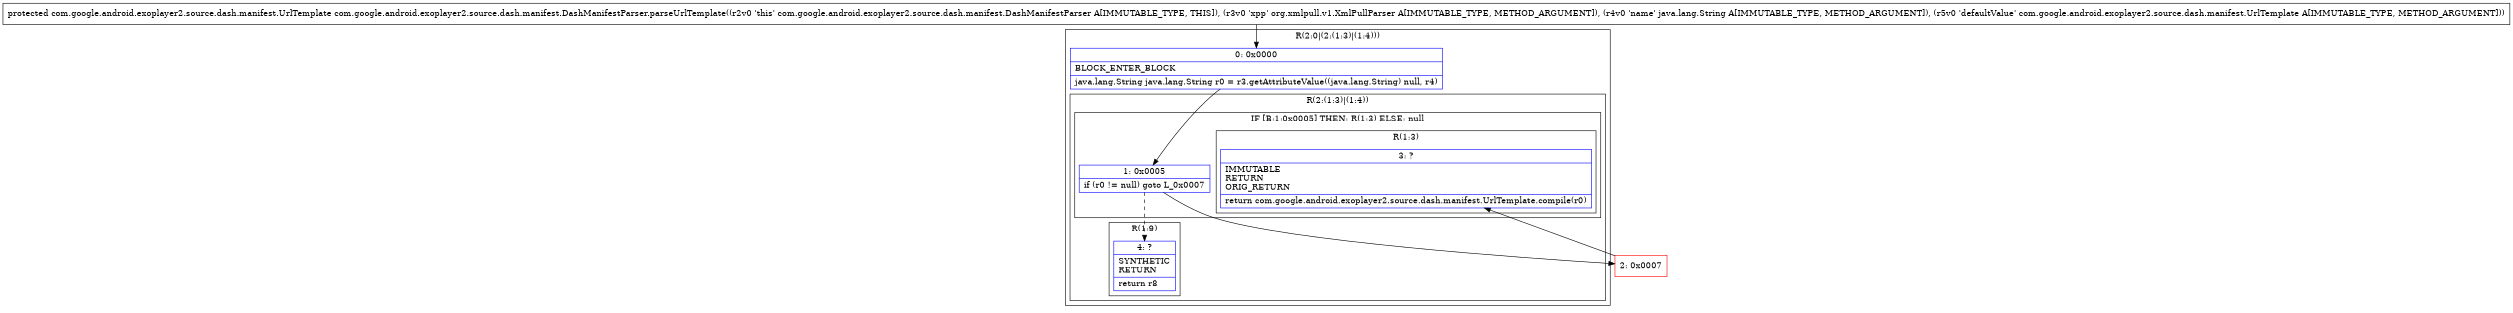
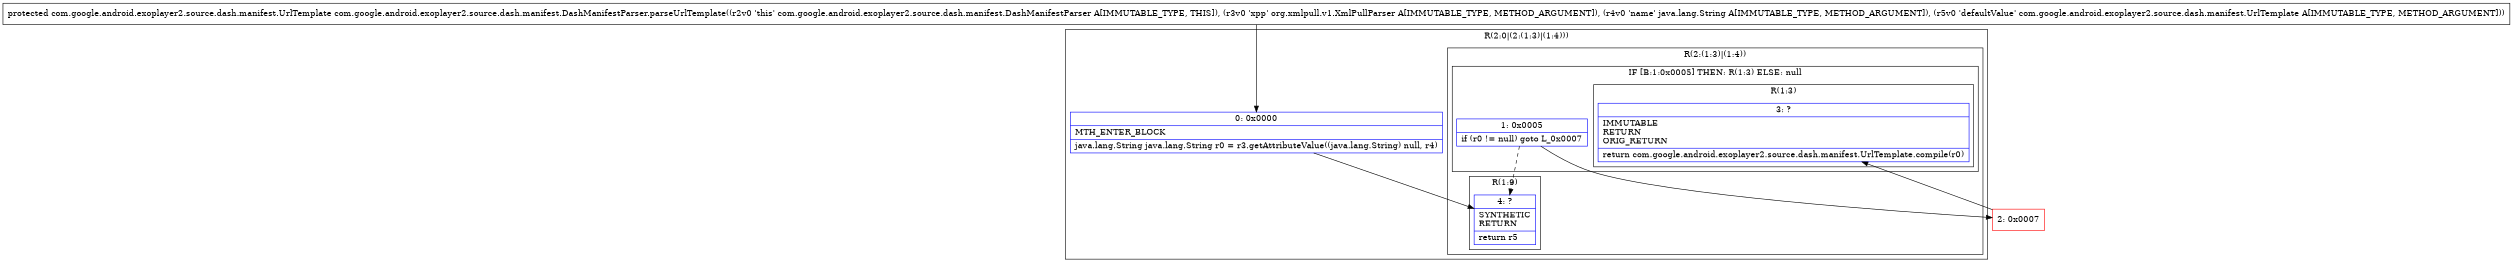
node "0: 0x0000": text "BLOCK_ENTER_BLOCK" -> "MTH_ENTER_BLOCK"
edge "0: 0x0000" -> "1: 0x0005": now "0: 0x0000" -> "4: ?"
node "4: ?": text "return r8" -> "return r5"
